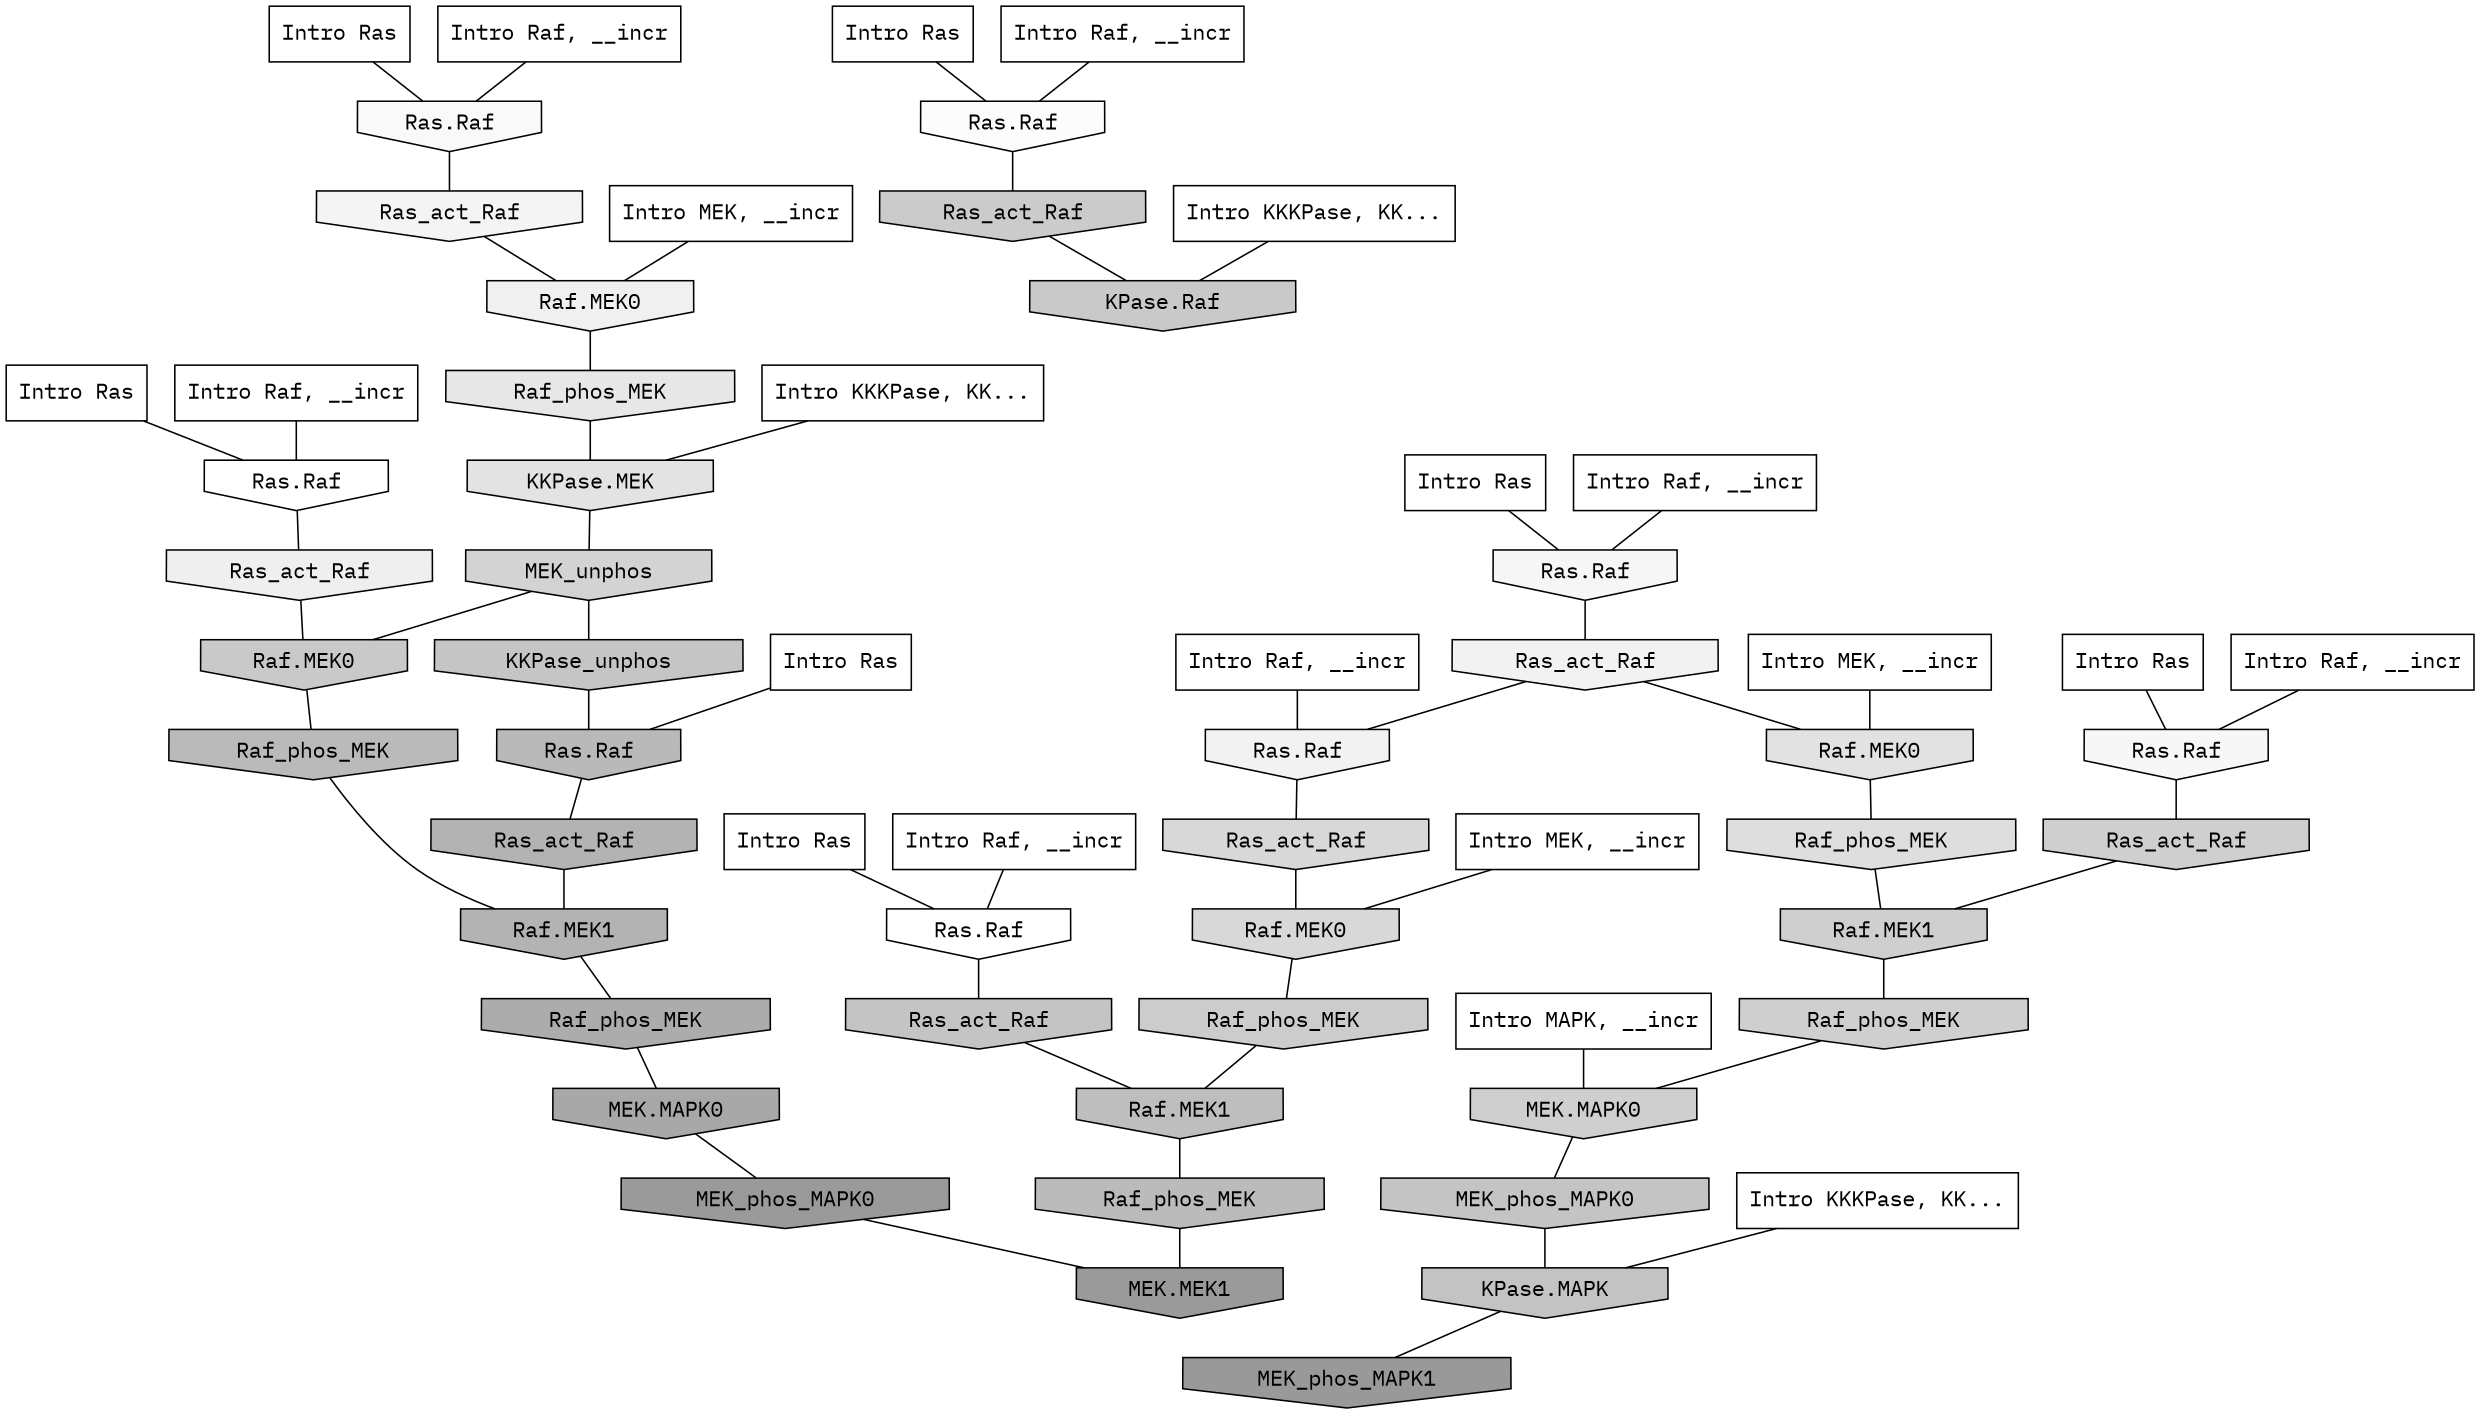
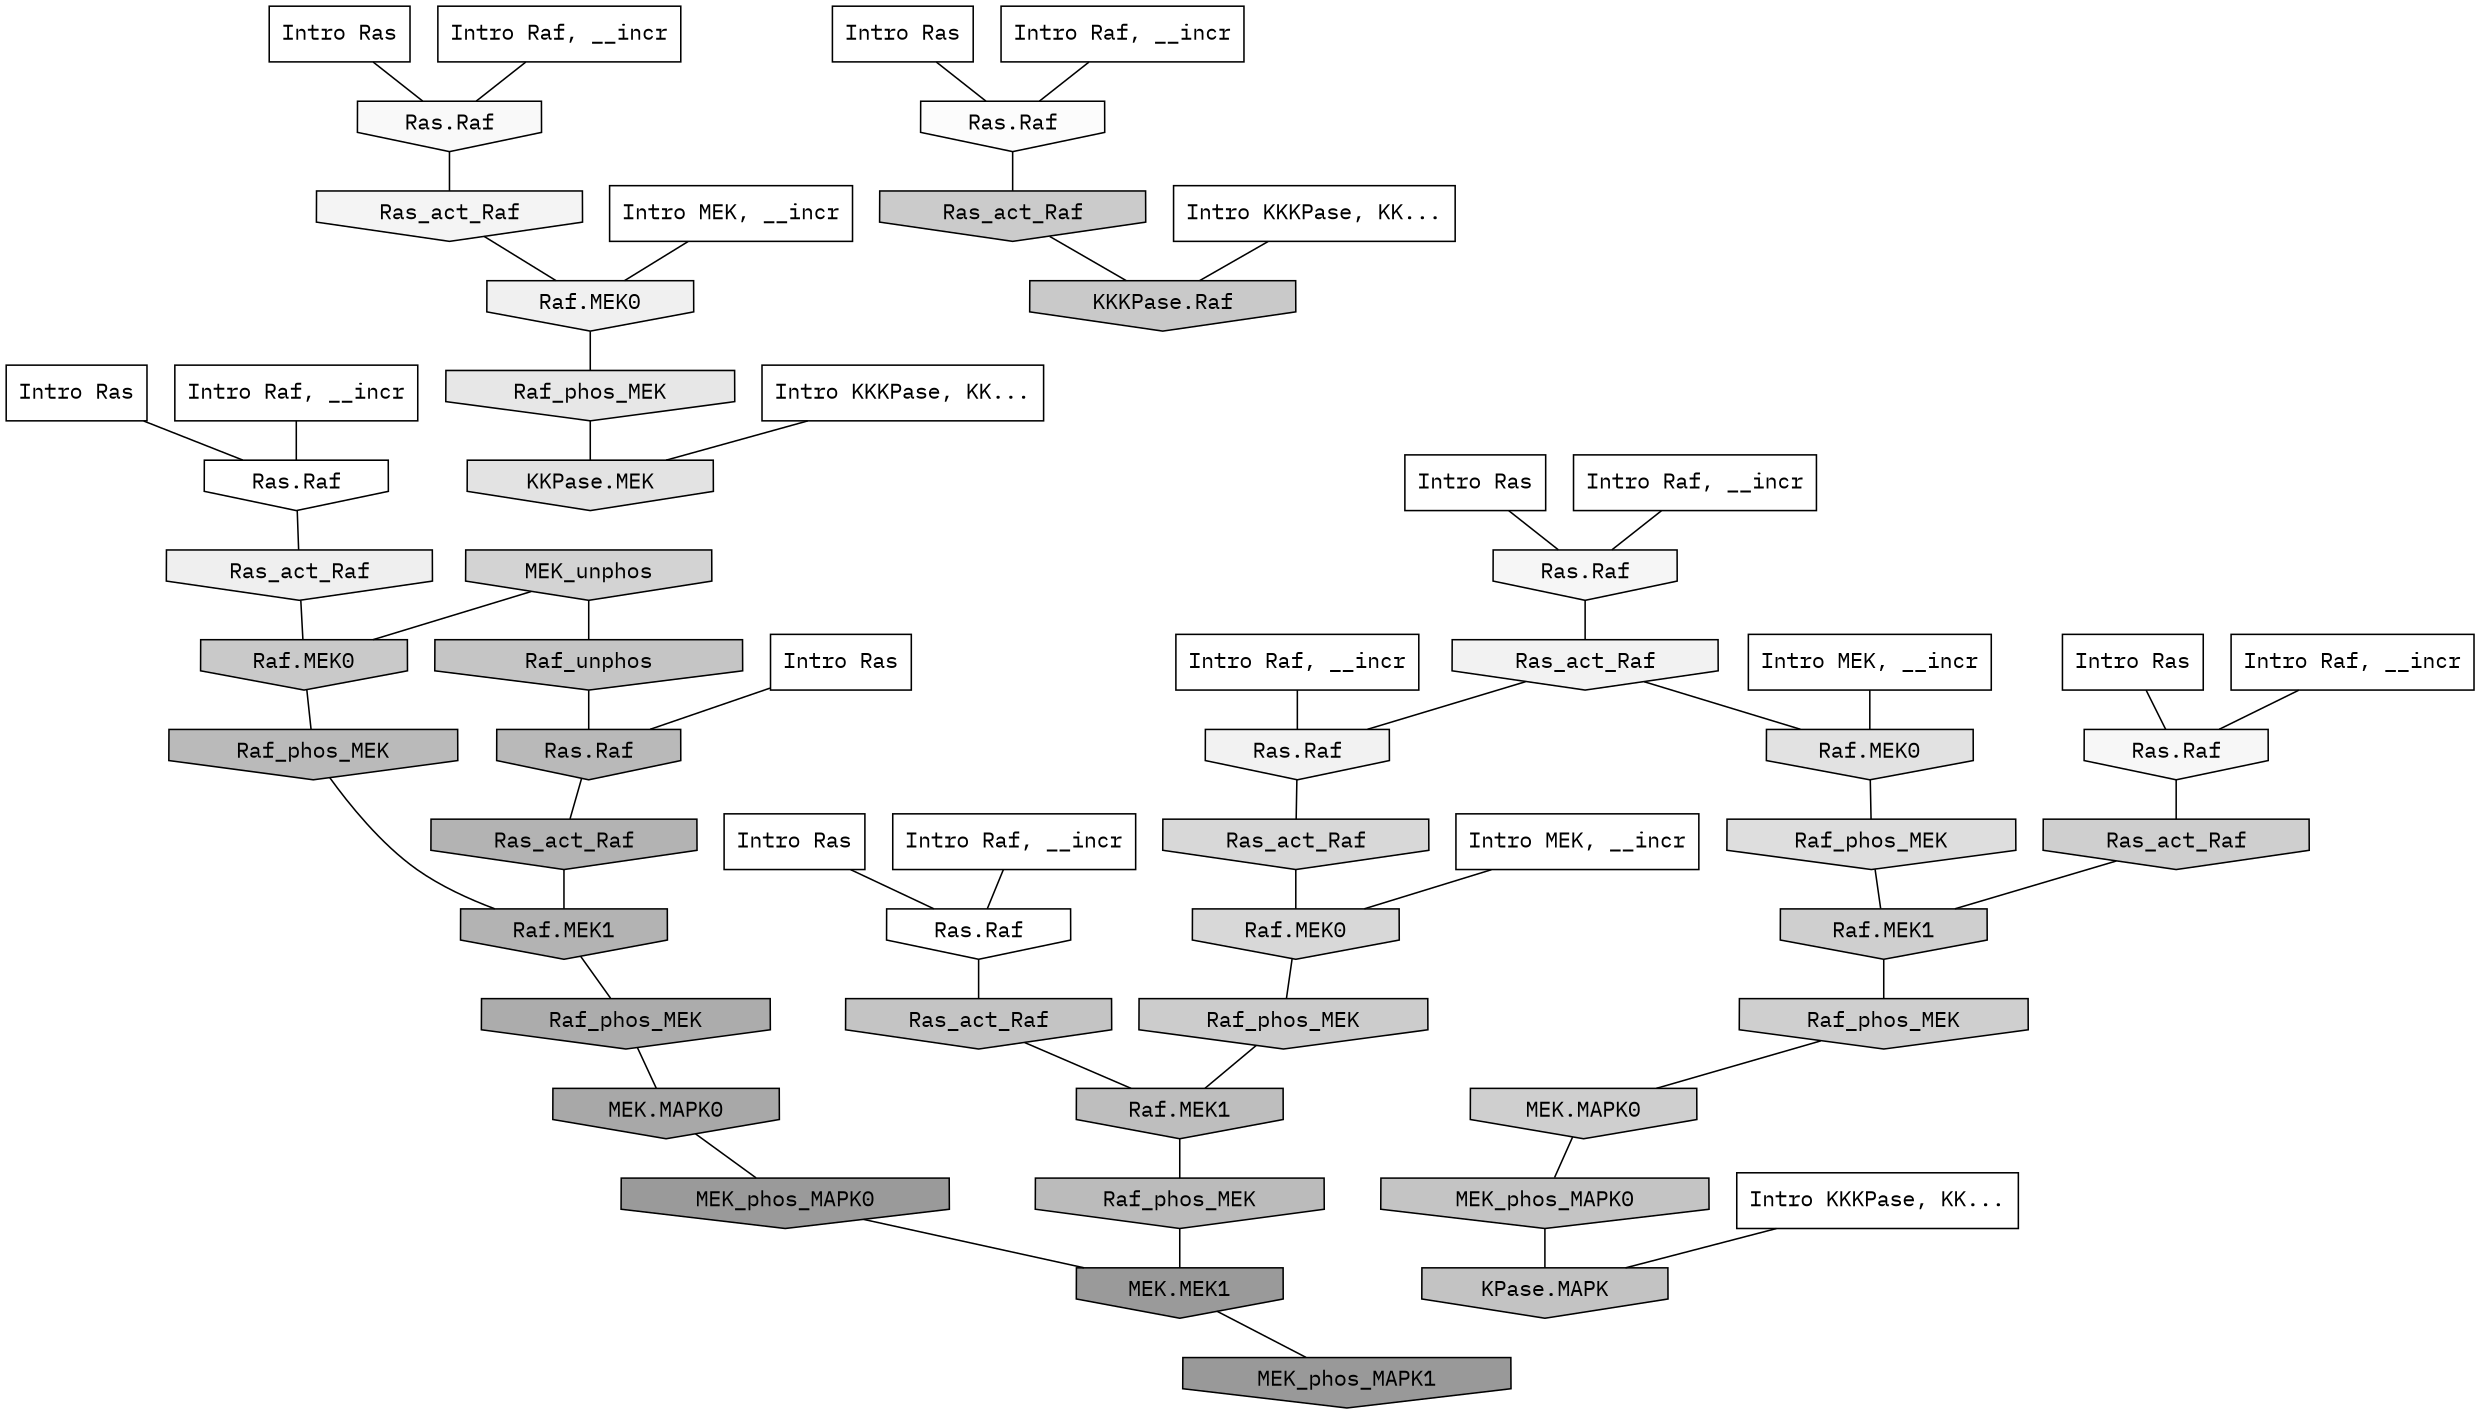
node "KPase.Raf": label "KPase.Raf" -> "KKKPase.Raf"
edge "KKPase.MEK" -- "MEK_unphos": removed
node "KKPase_unphos": label "KKPase_unphos" -> "Raf_unphos"
node "Intro MAPK, __incr": removed
edge "KPase.MAPK" -- "MEK_phos_MAPK1": now "MEK.MEK1" -- "MEK_phos_MAPK1"
